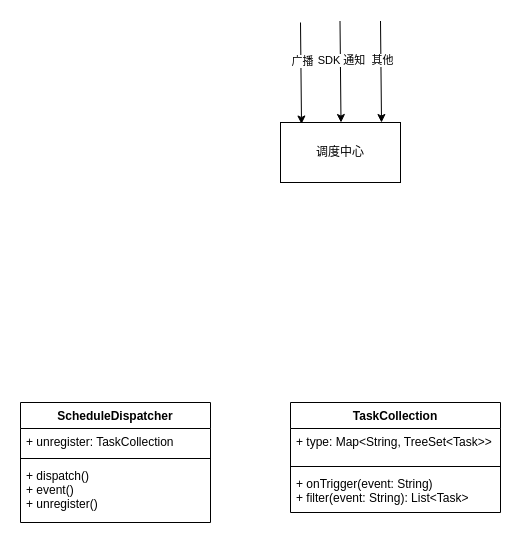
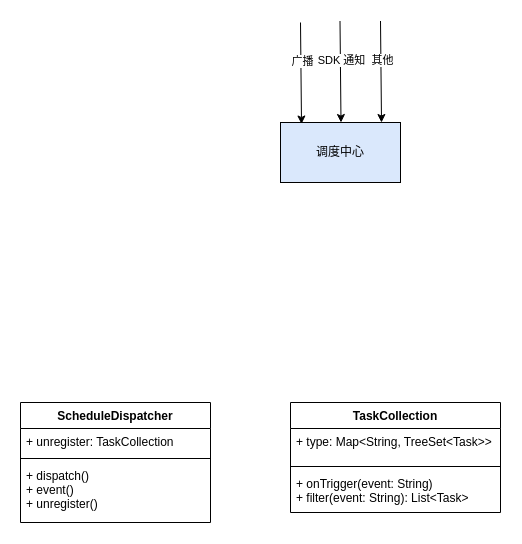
node "调度中心": fillcolor #ffffff -> #dae8fc
